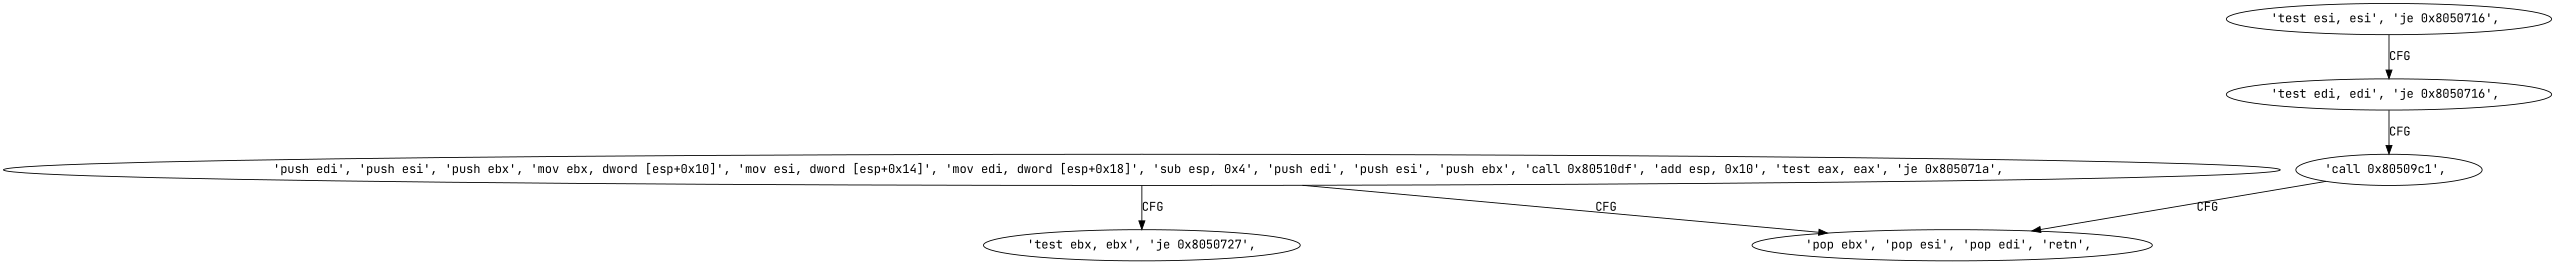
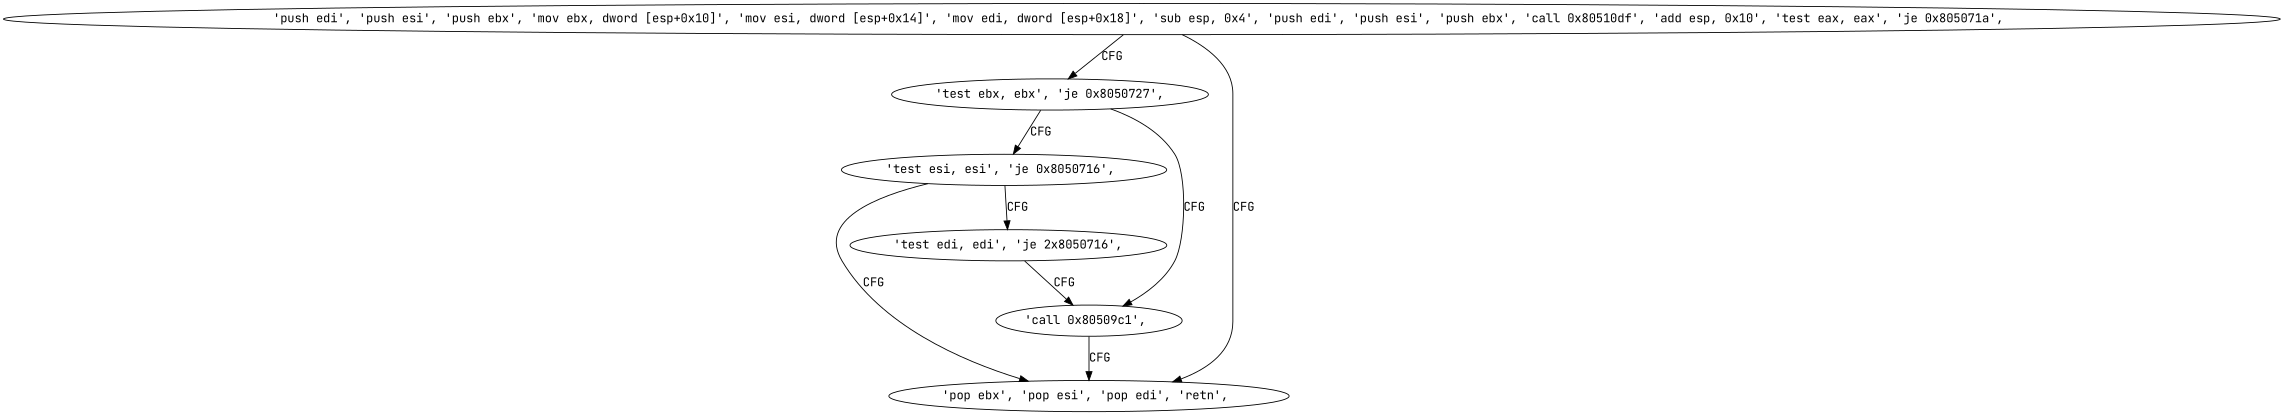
node "'test edi, edi', 'je 0x8050716',": label "'test edi, edi', 'je 0x8050716'," -> "'test edi, edi', 'je 2x8050716',"
edge "'test ebx, ebx', 'je 0x8050727'," -> "'test esi, esi', 'je 0x8050716',": added, label "CFG"
edge "'test ebx, ebx', 'je 0x8050727'," -> "'call 0x80509c1',": added, label "CFG"
edge "'test esi, esi', 'je 0x8050716'," -> "'pop ebx', 'pop esi', 'pop edi', 'retn',": added, label "CFG"
